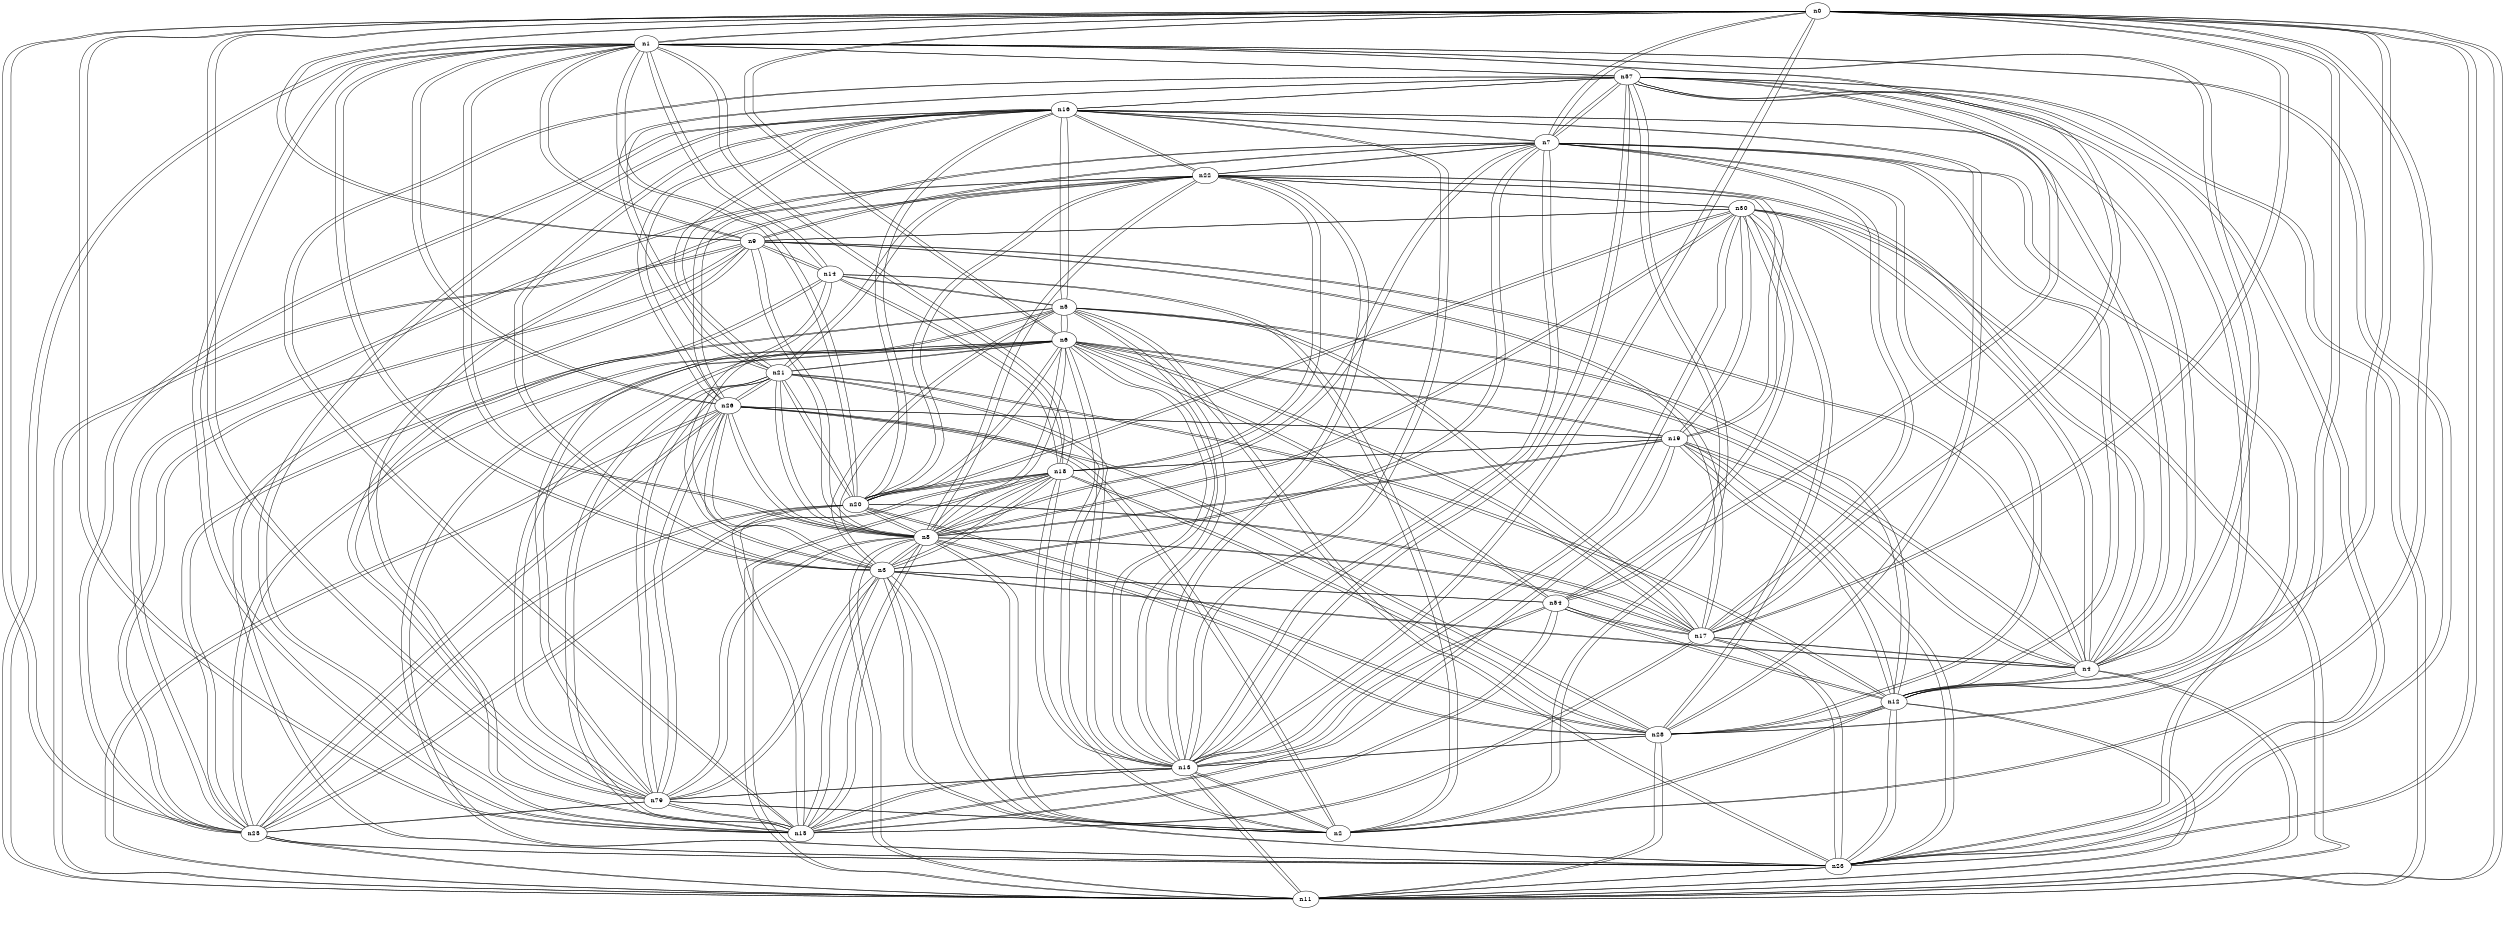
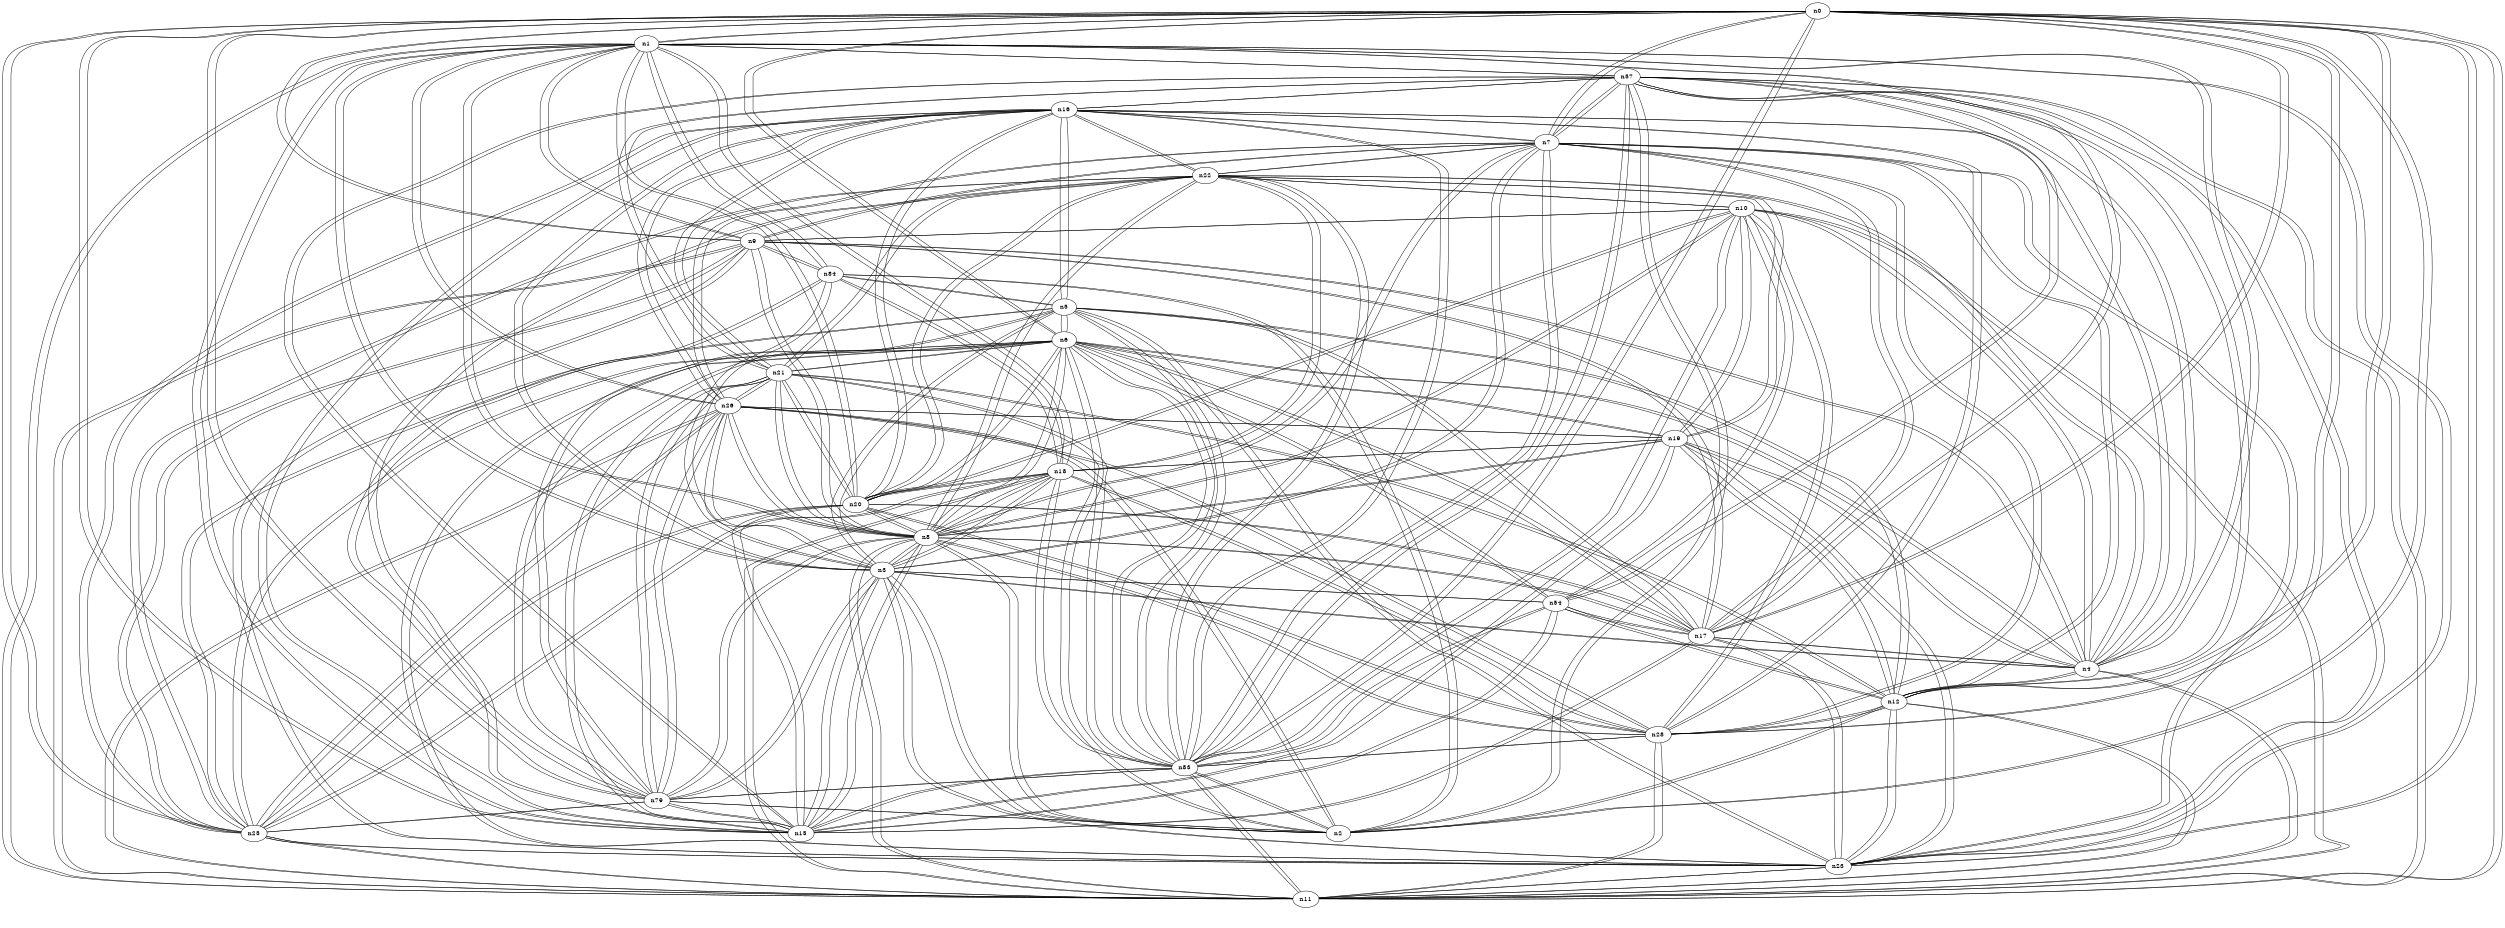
node "n30": label "n30" -> "n10"
node "n14": label "n14" -> "n84"
node "n13": label "n13" -> "n83"
